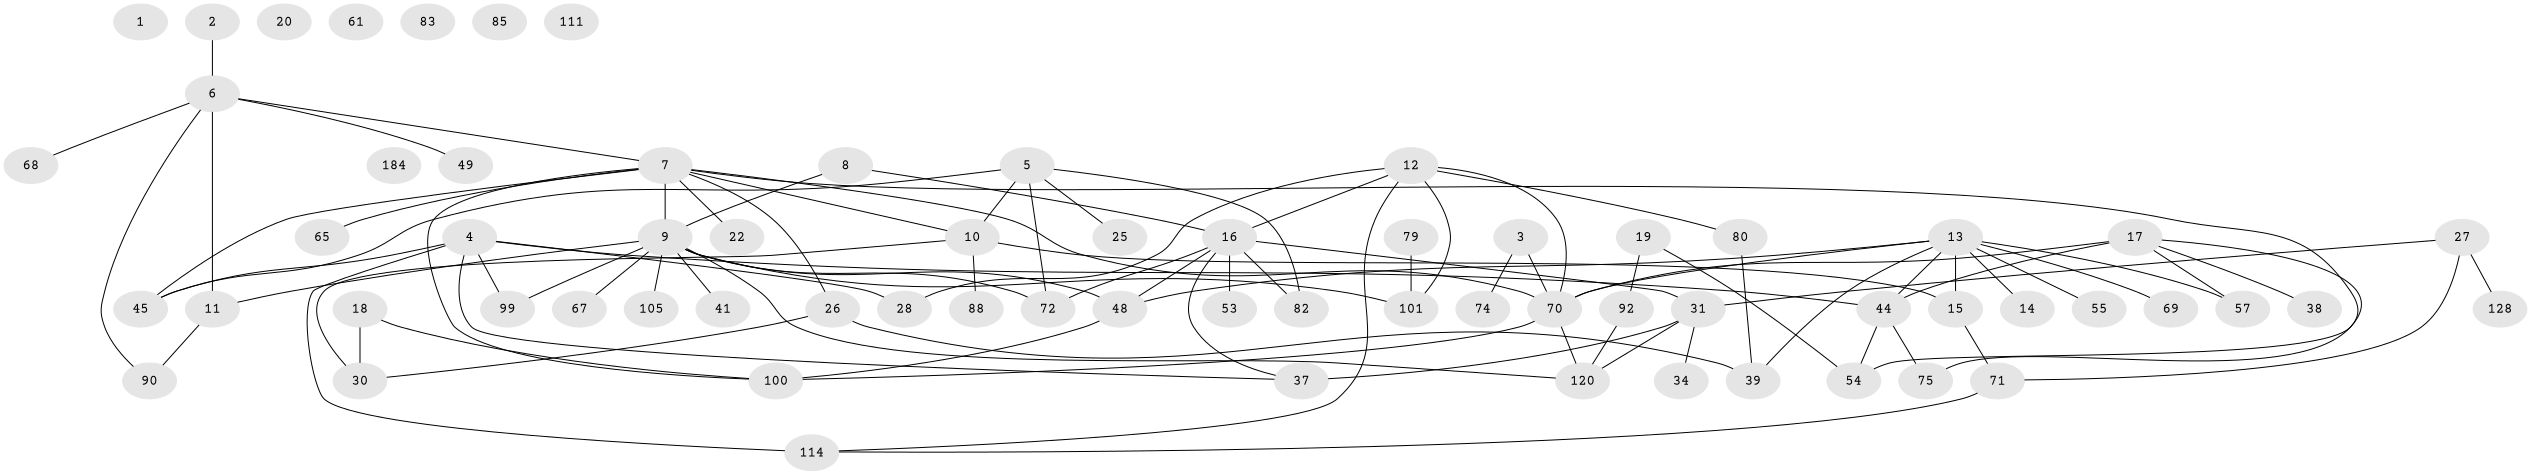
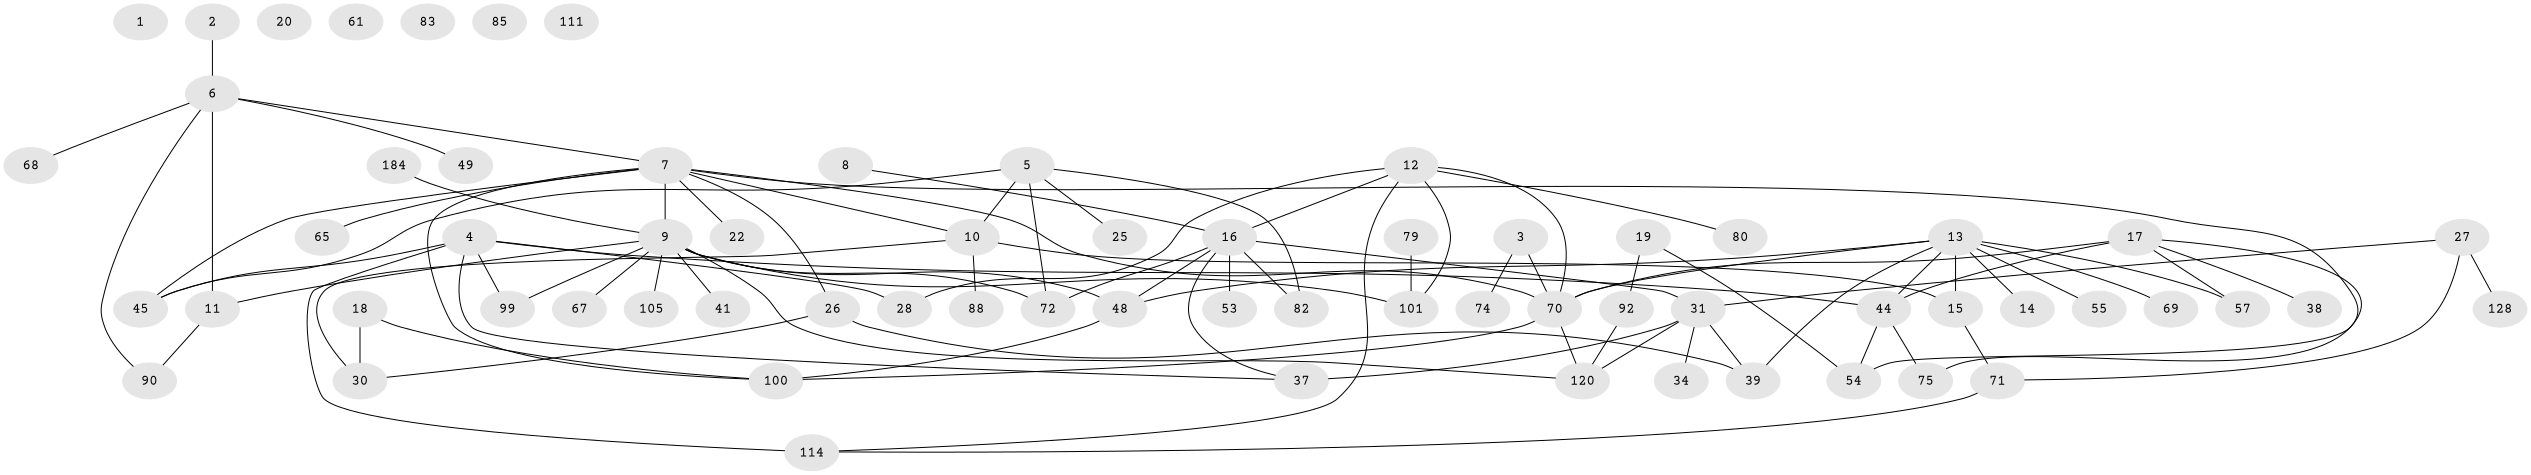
edge "8" -- "9": now "184" -- "9"
edge "80" -- "39": now "31" -- "39"
